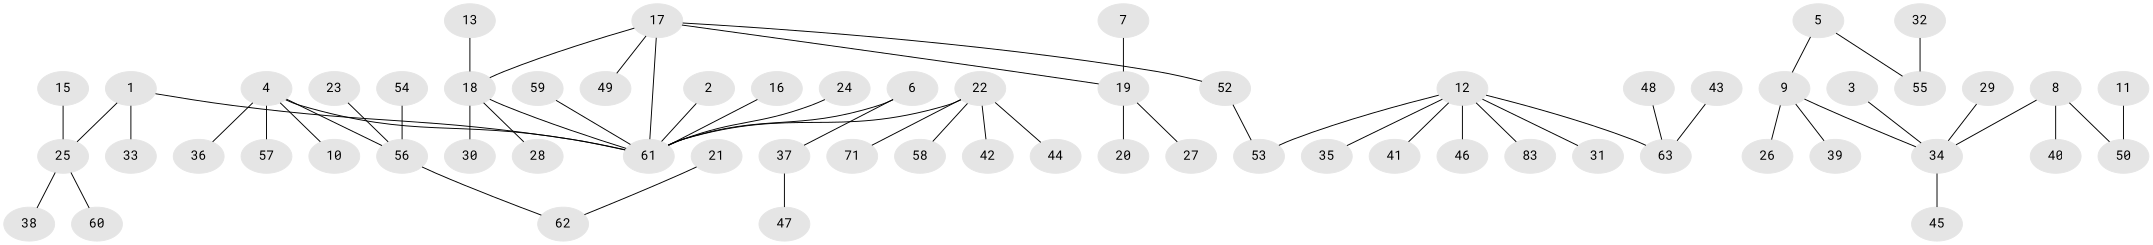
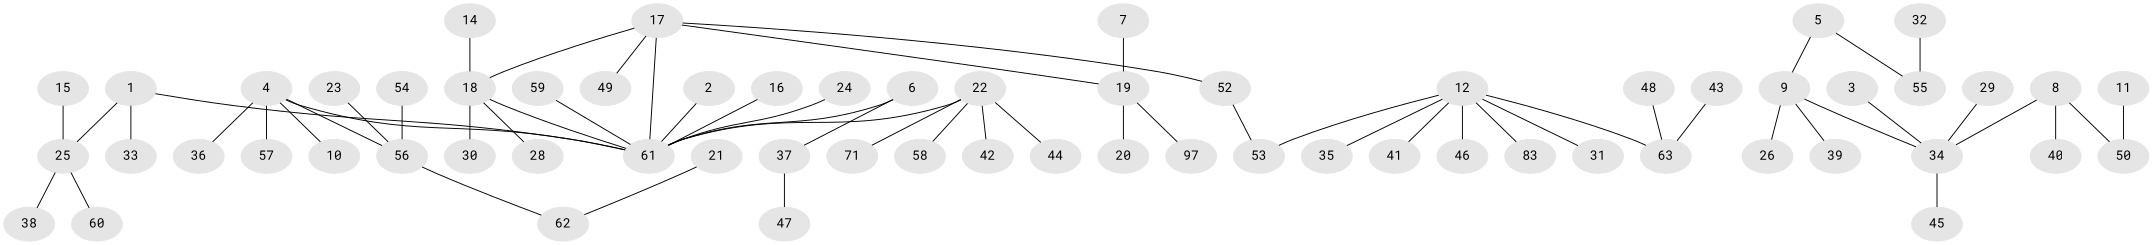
node "13": label "13" -> "14"
node "27": label "27" -> "97"
